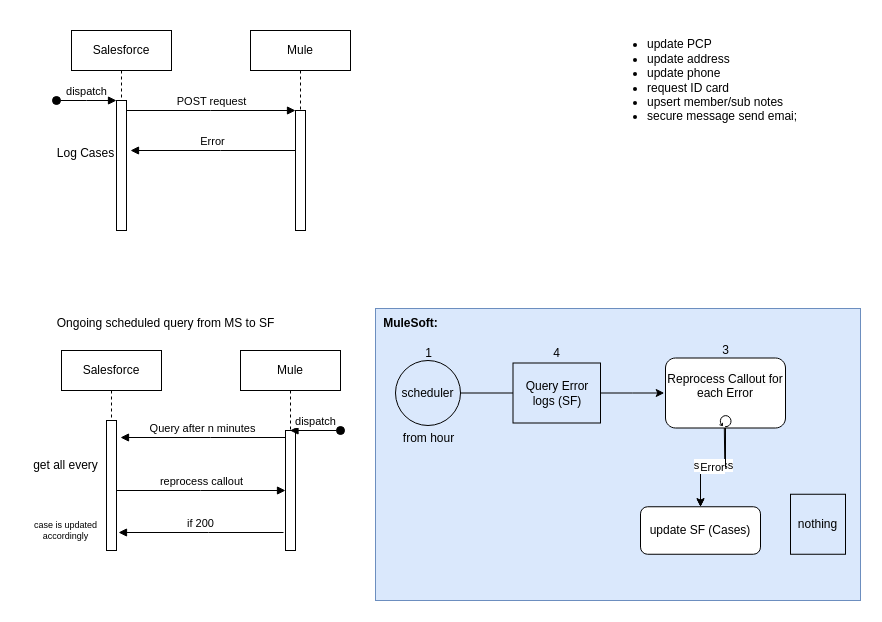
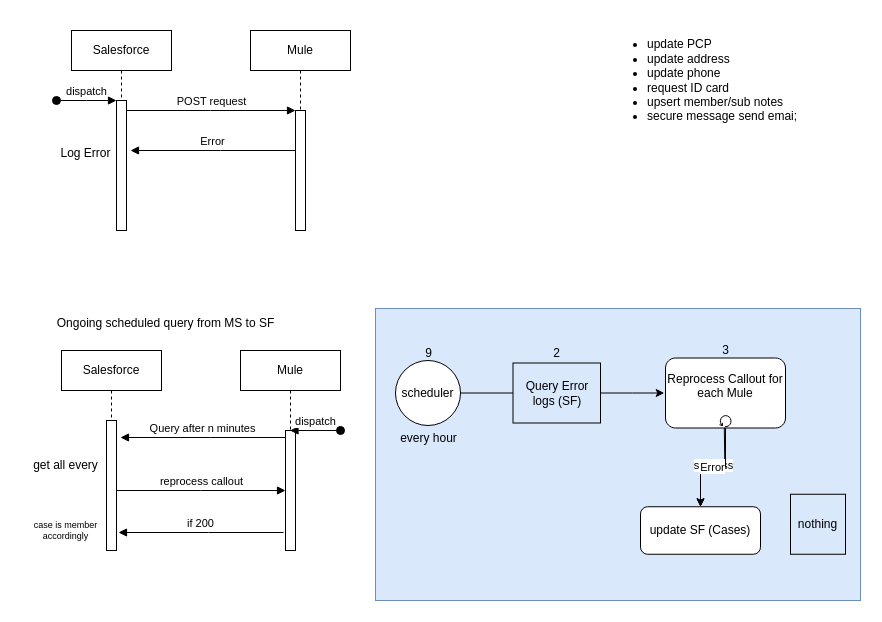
node "Log Cases": label "Log Cases" -> "Log Error"
node "MuleSoft:": removed
node "1": label "1" -> "9"
node "4": label "4" -> "2"
node "scheduler": fillcolor #dae8fc -> #ffffff
node "Reprocess Callout for each Error": label "Reprocess Callout for each Error" -> "Reprocess Callout for each Mule"
node "from hour": label "from hour" -> "every hour"
node "case is updated accordingly": label "case is updated accordingly" -> "case is member accordingly"
